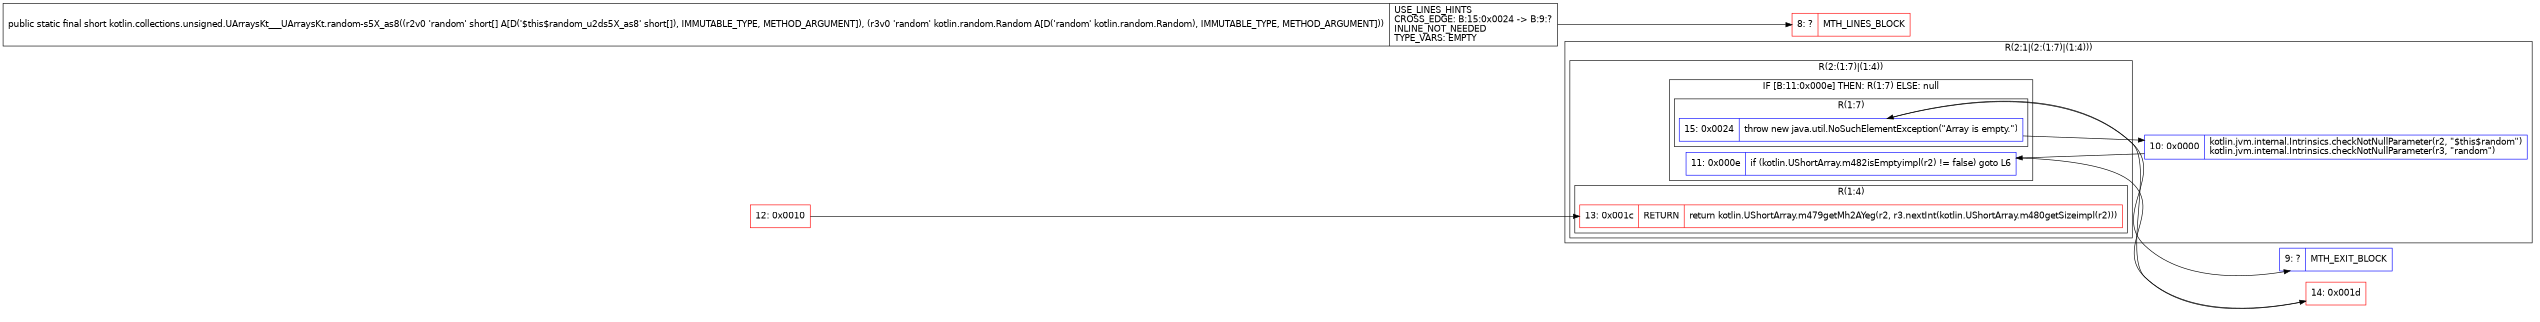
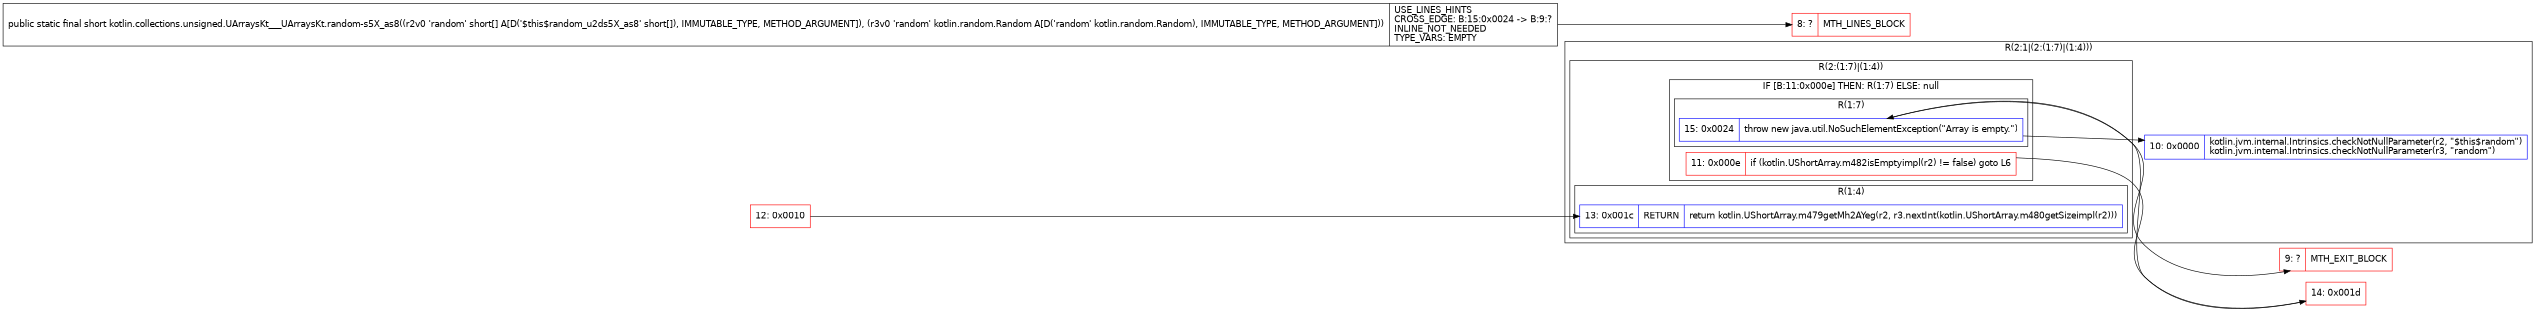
edge "10: 0x0000" -> "11: 0x000e": removed
node "11: 0x000e": color blue -> red
node "13: 0x001c": color red -> blue
node "9: ?": color blue -> red
